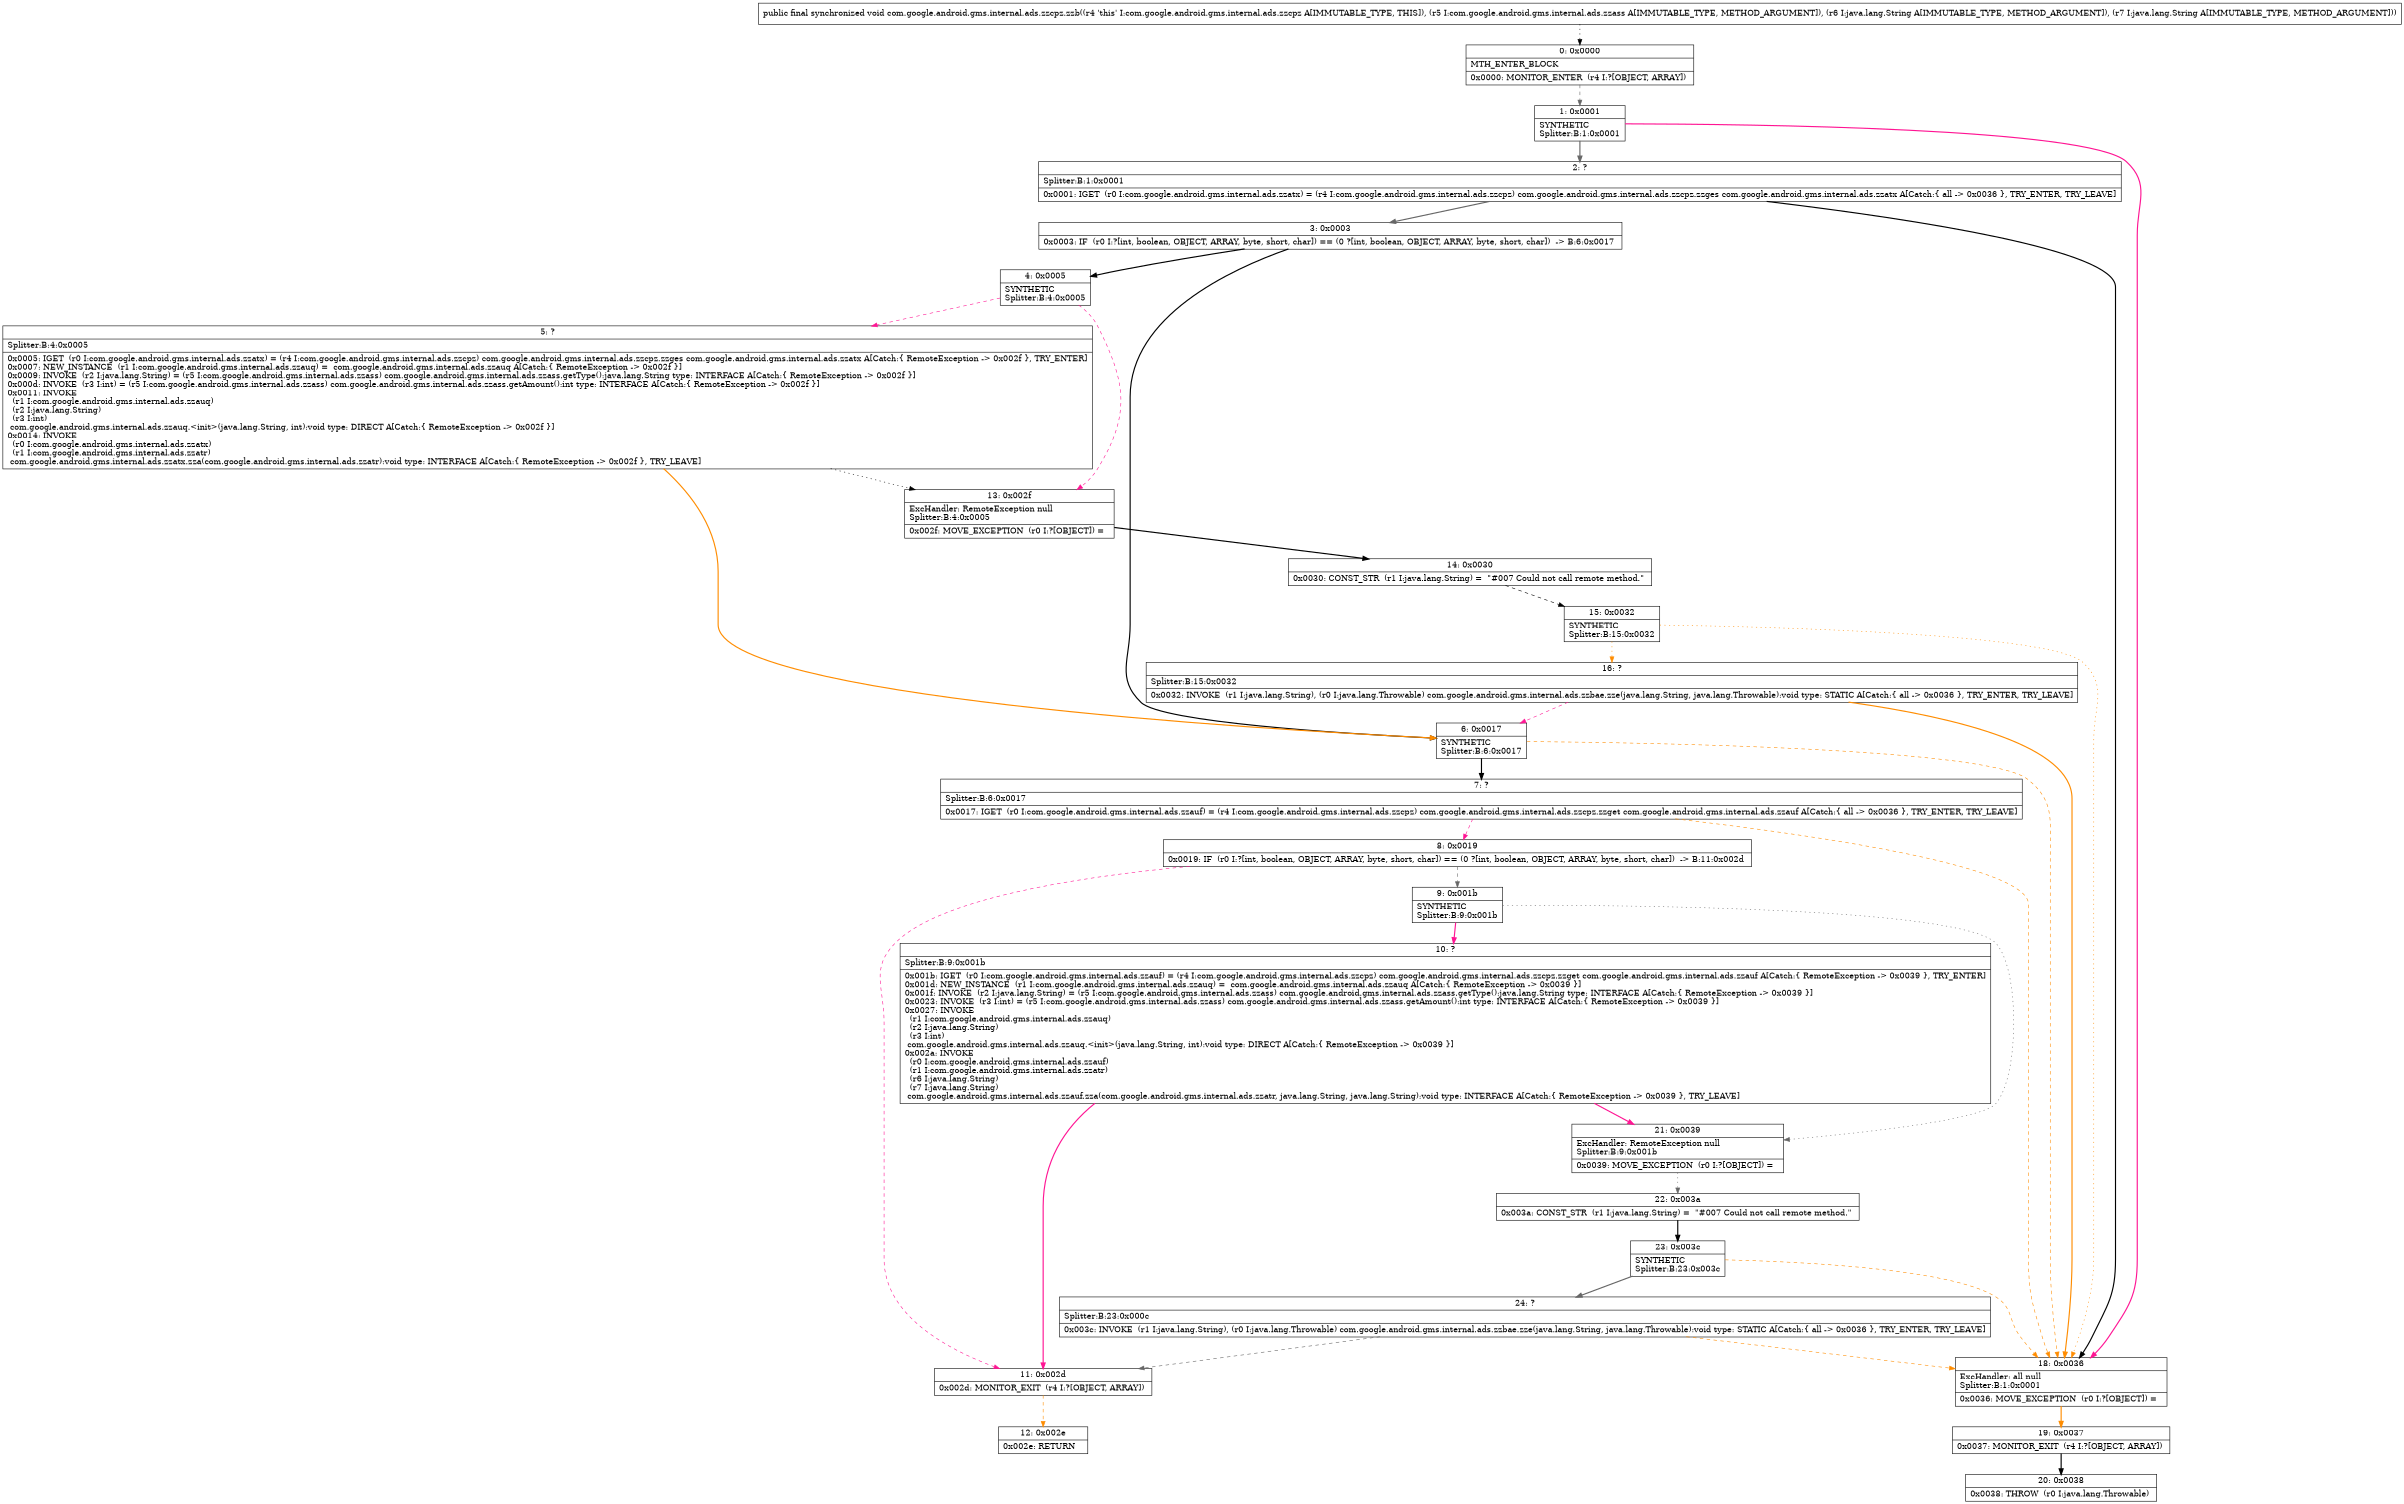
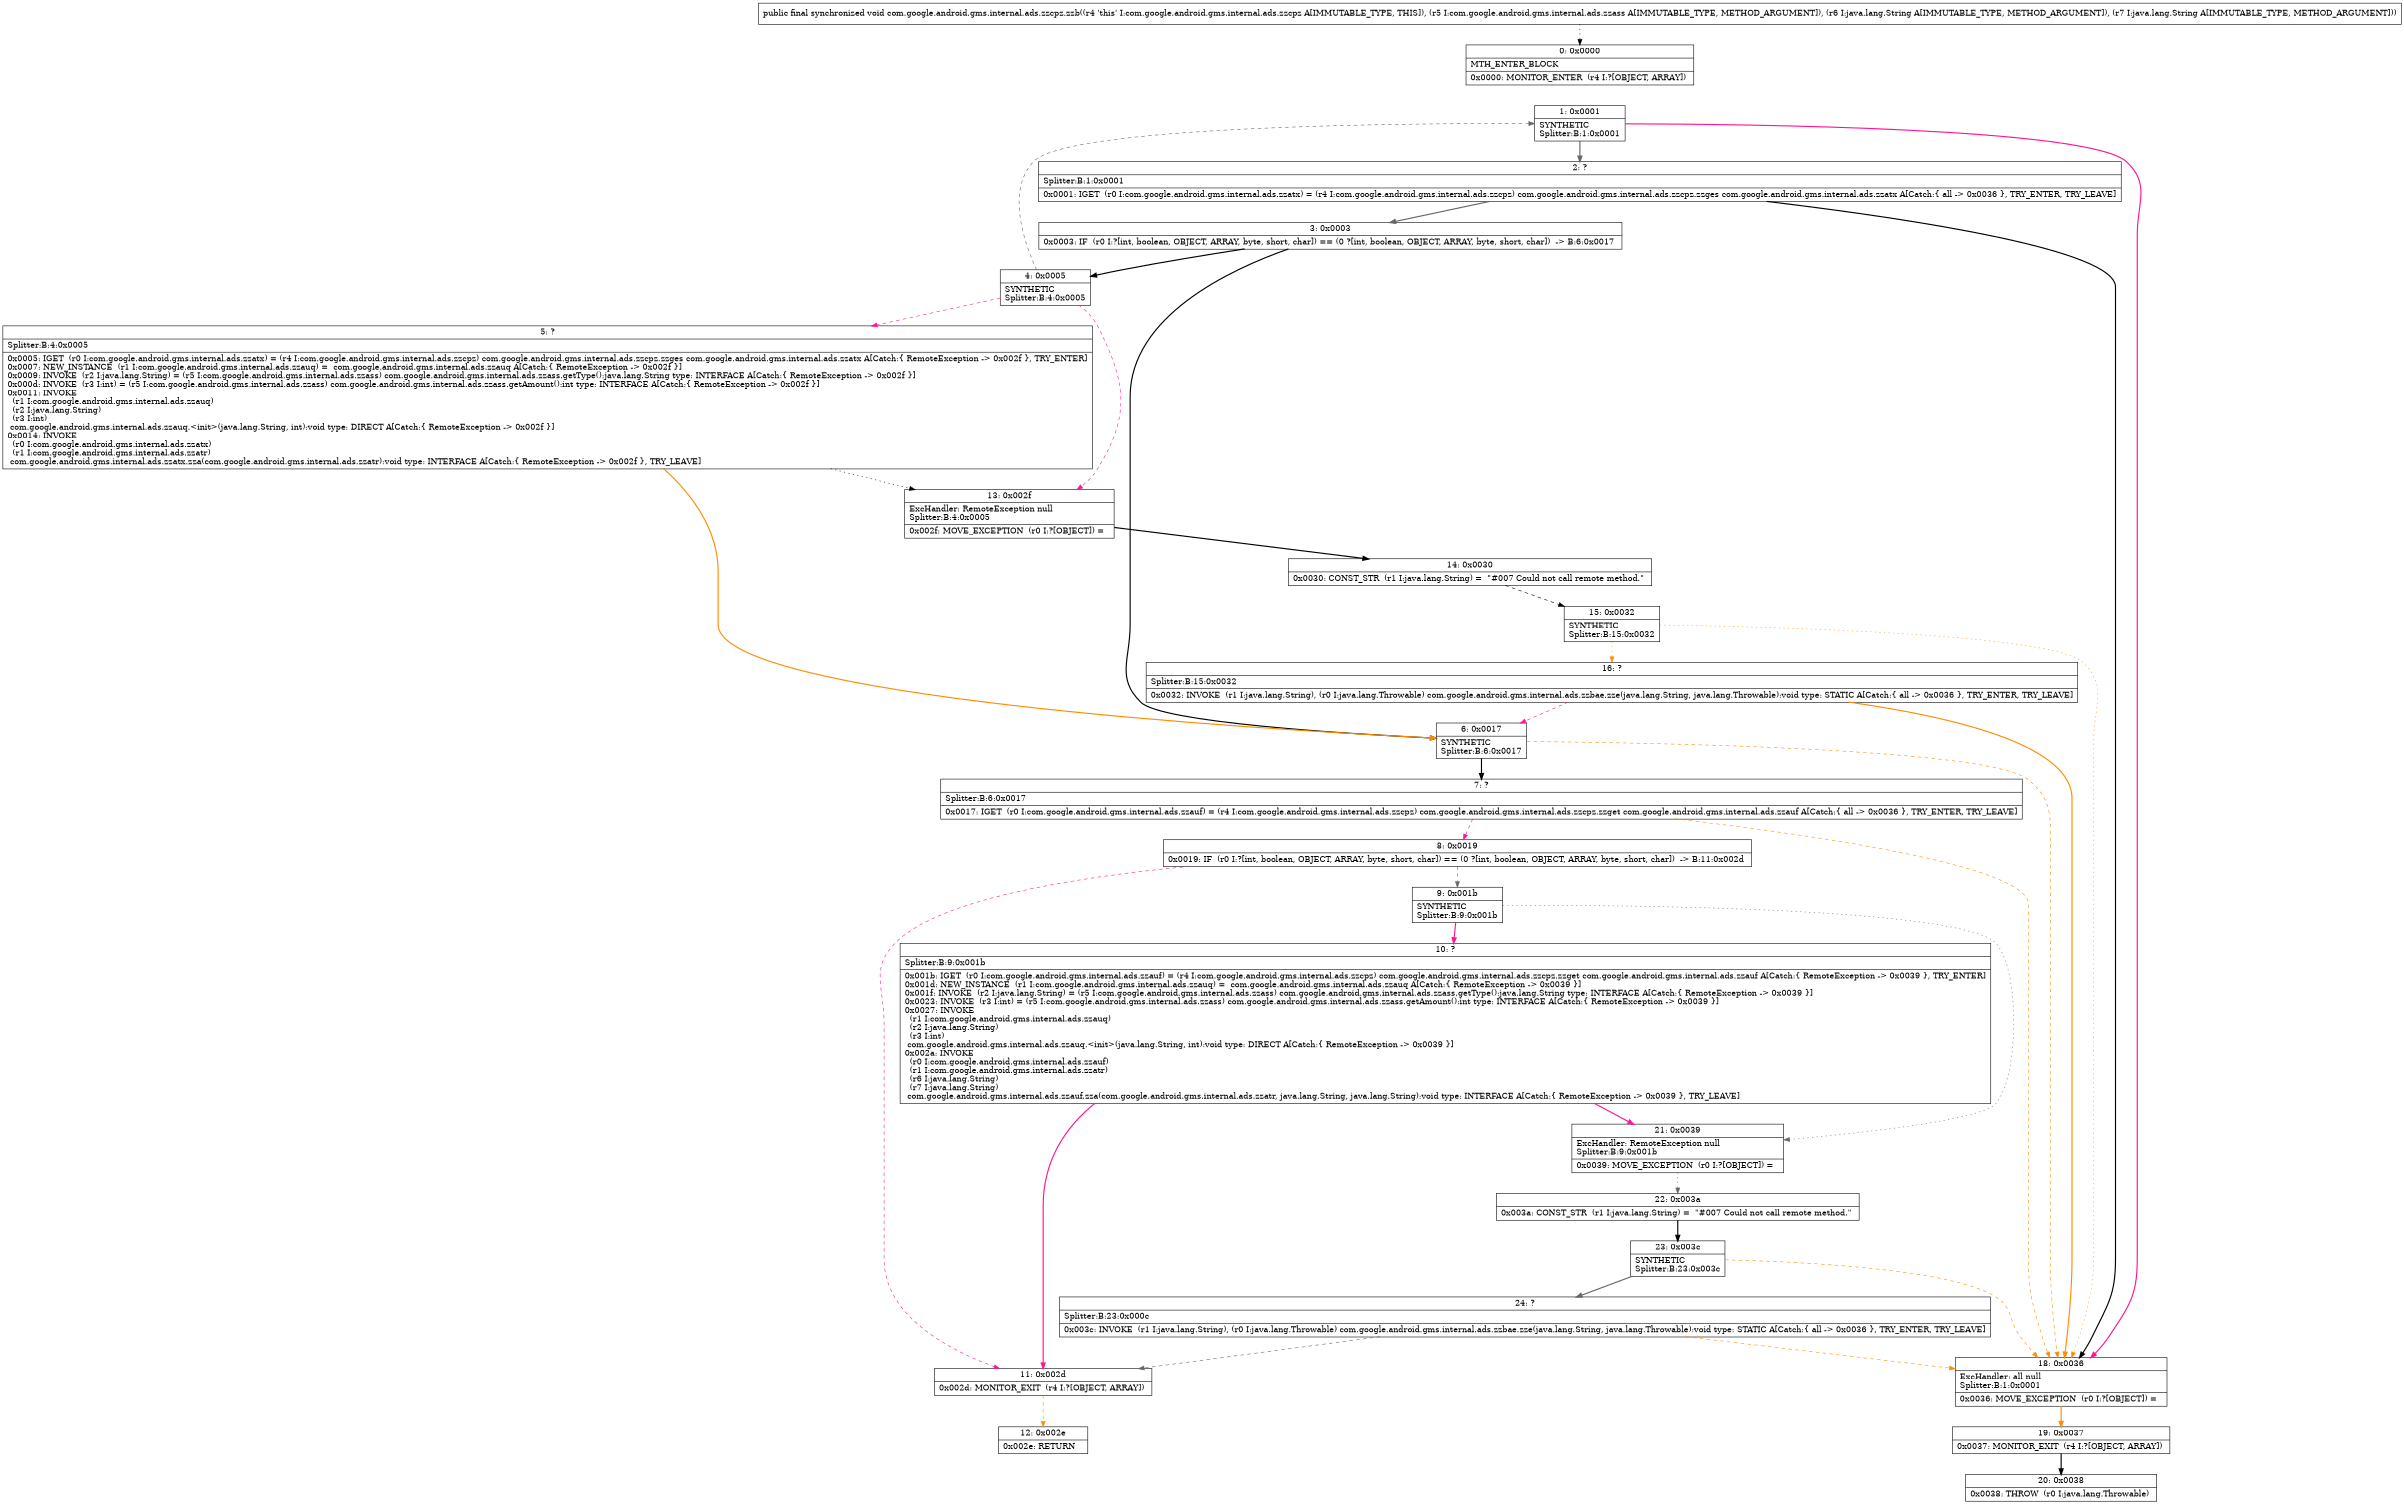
edge "0: 0x0000" -> "1: 0x0001": now "4: 0x0005" -> "1: 0x0001"
